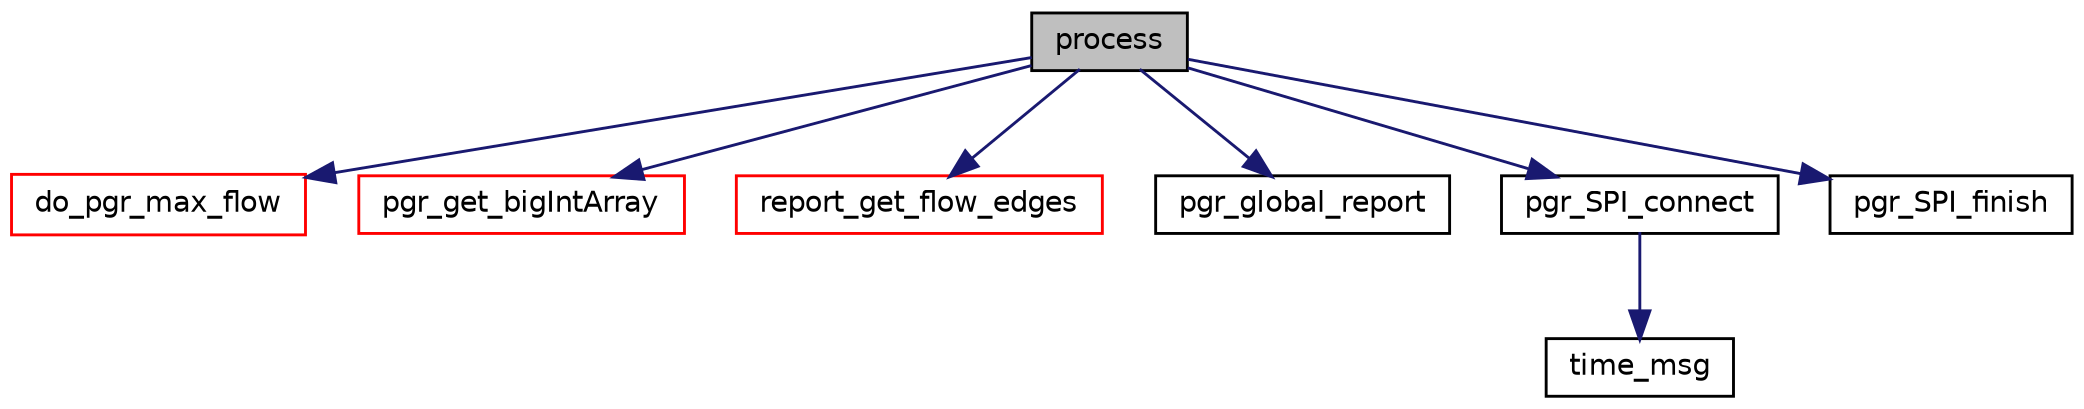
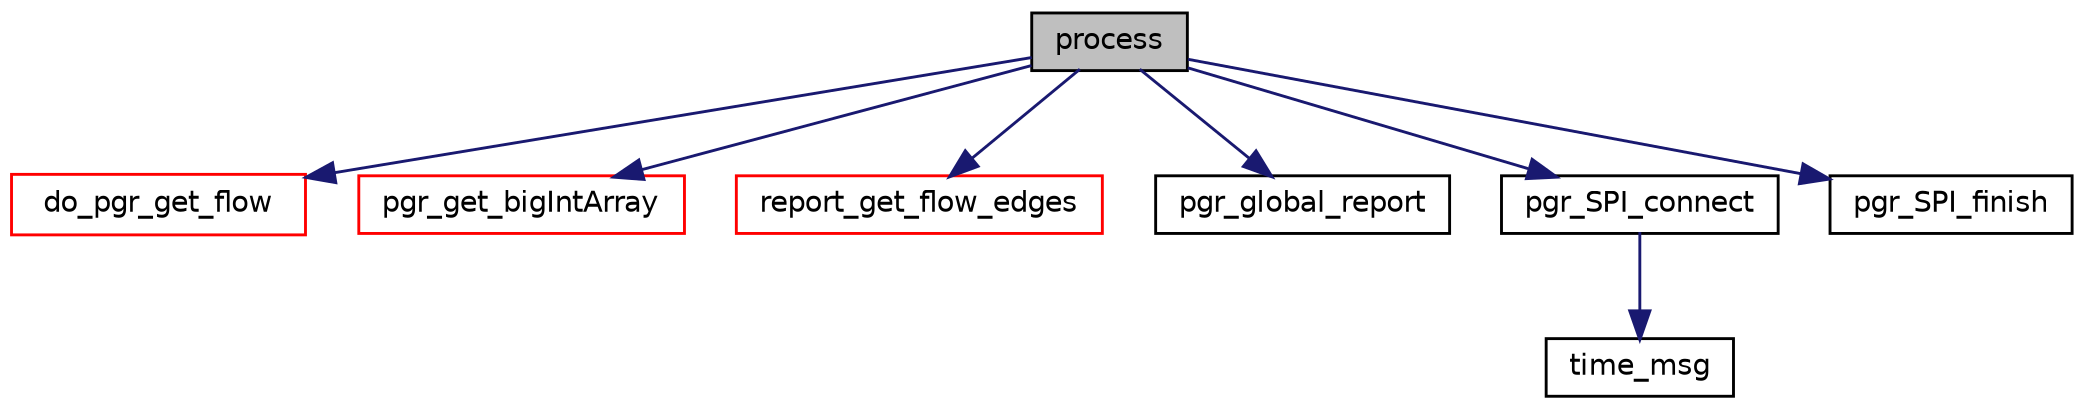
node "do_pgr_max_flow": label "do_pgr_max_flow" -> "do_pgr_get_flow"
